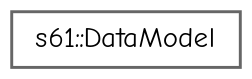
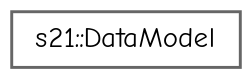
node "s61::DataModel": label "s61::DataModel" -> "s21::DataModel"
